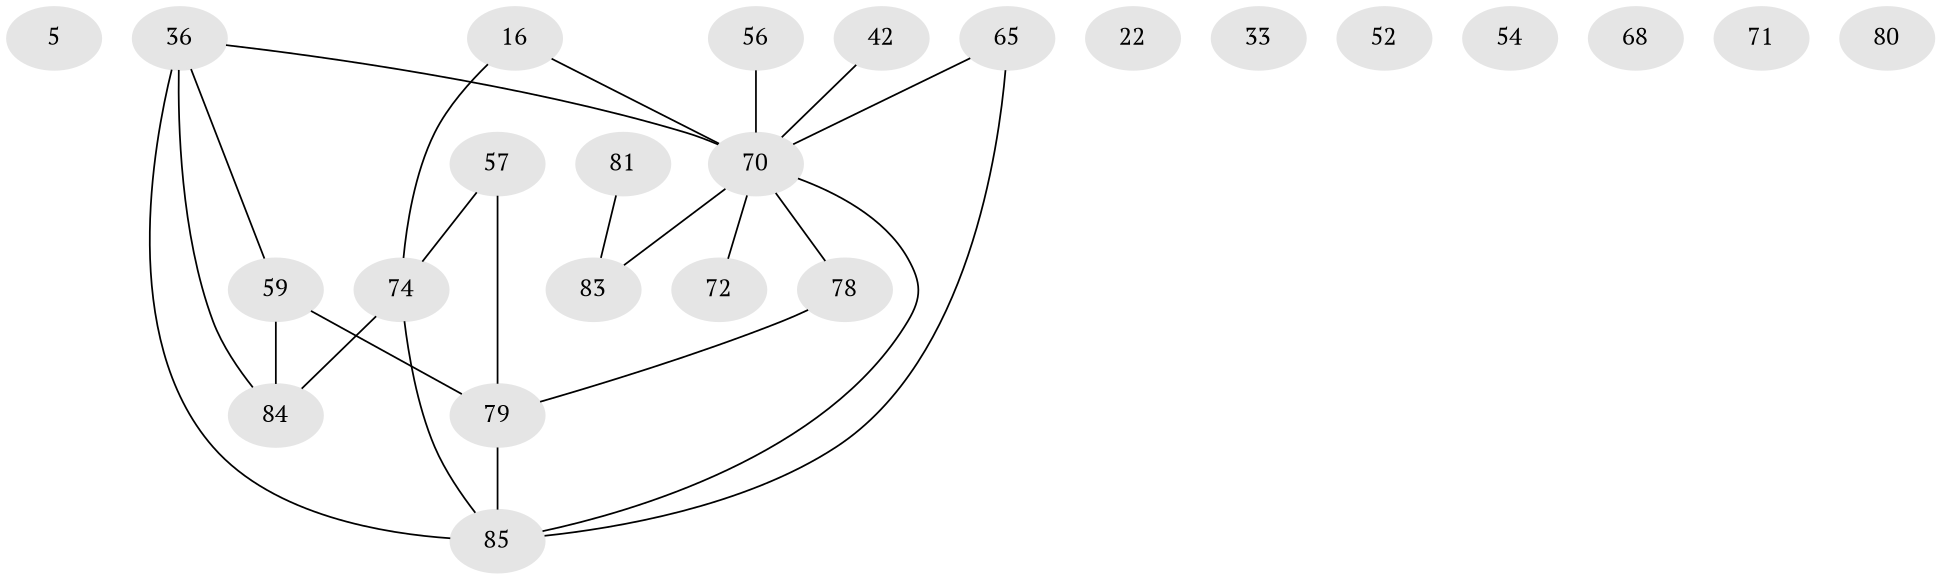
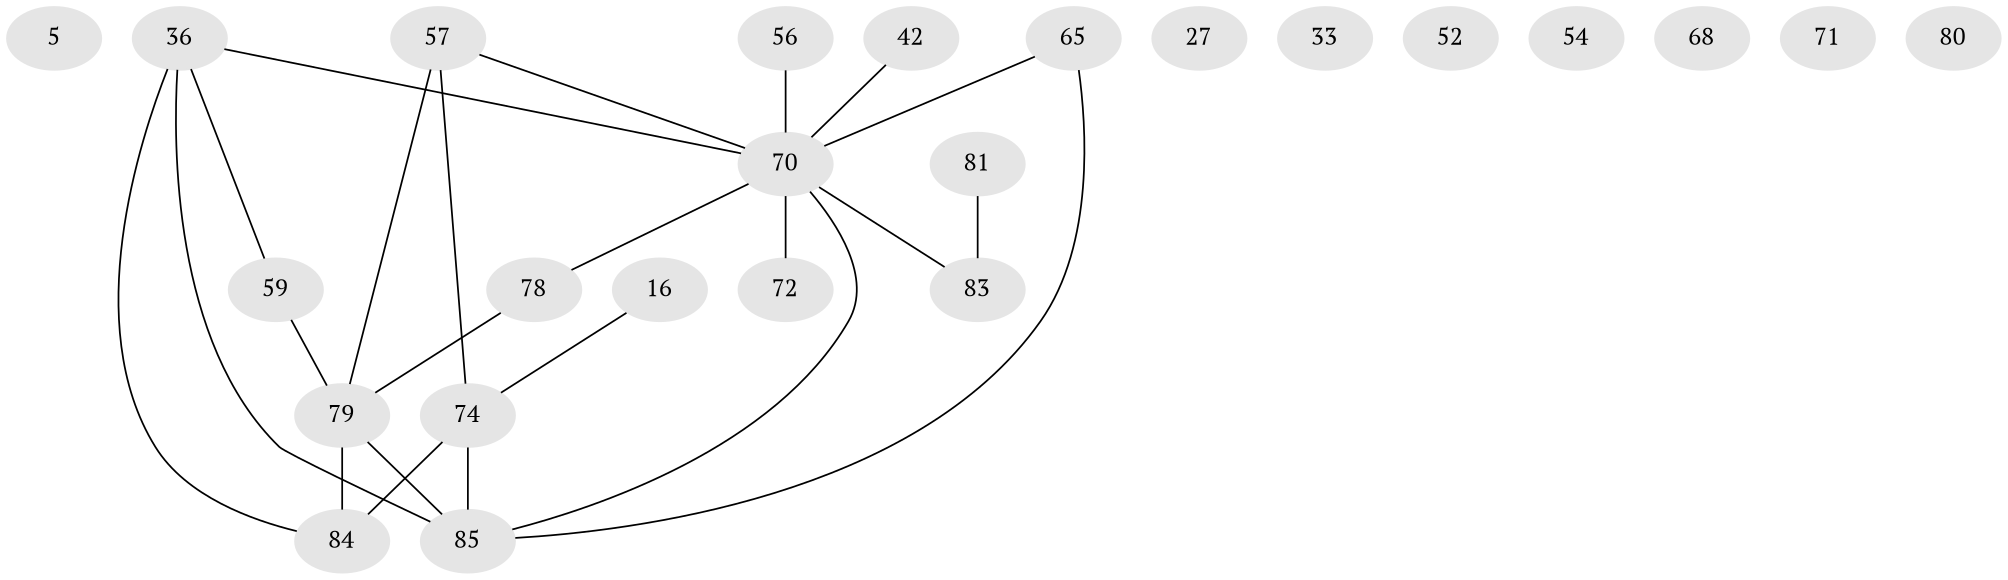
node "22": label "22" -> "27"
edge "16" -- "70": now "57" -- "70"
edge "59" -- "84": now "79" -- "84"
